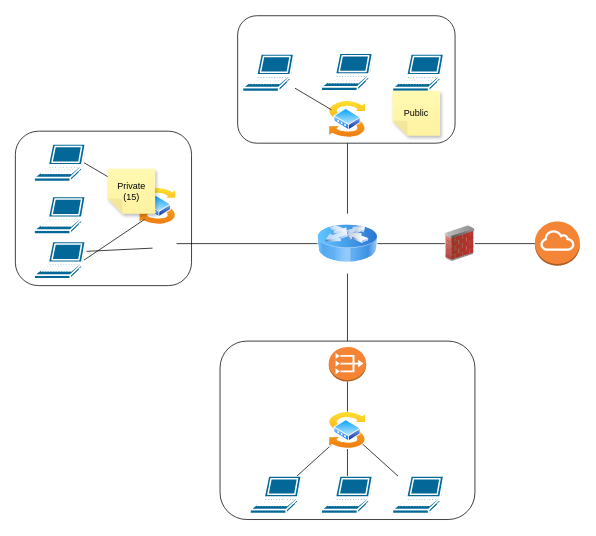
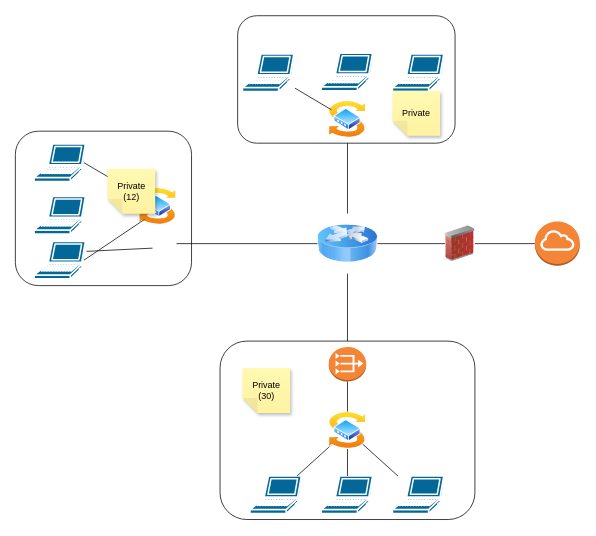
node "Public": label "Public" -> "Private"
node "Private (15)": label "Private (15)" -> "Private (12)"
node "Private (30)": added
